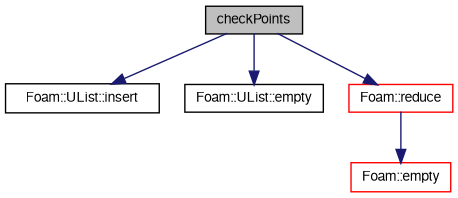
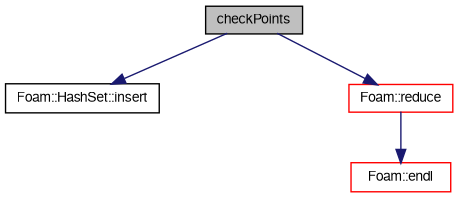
node "Foam::UList::insert": label "Foam::UList::insert" -> "Foam::HashSet::insert"
node "Foam::UList::empty": removed
node "Foam::empty": label "Foam::empty" -> "Foam::endl"
